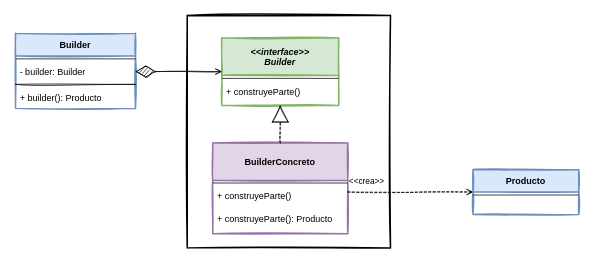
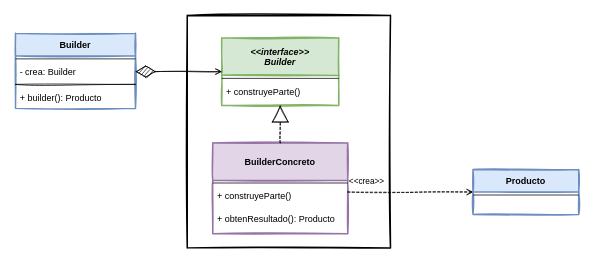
node "- builder: Builder": label "- builder: Builder" -> "- crea: Builder"
node "+ construyeParte(): Producto": label "+ construyeParte(): Producto" -> "+ obtenResultado(): Producto"
